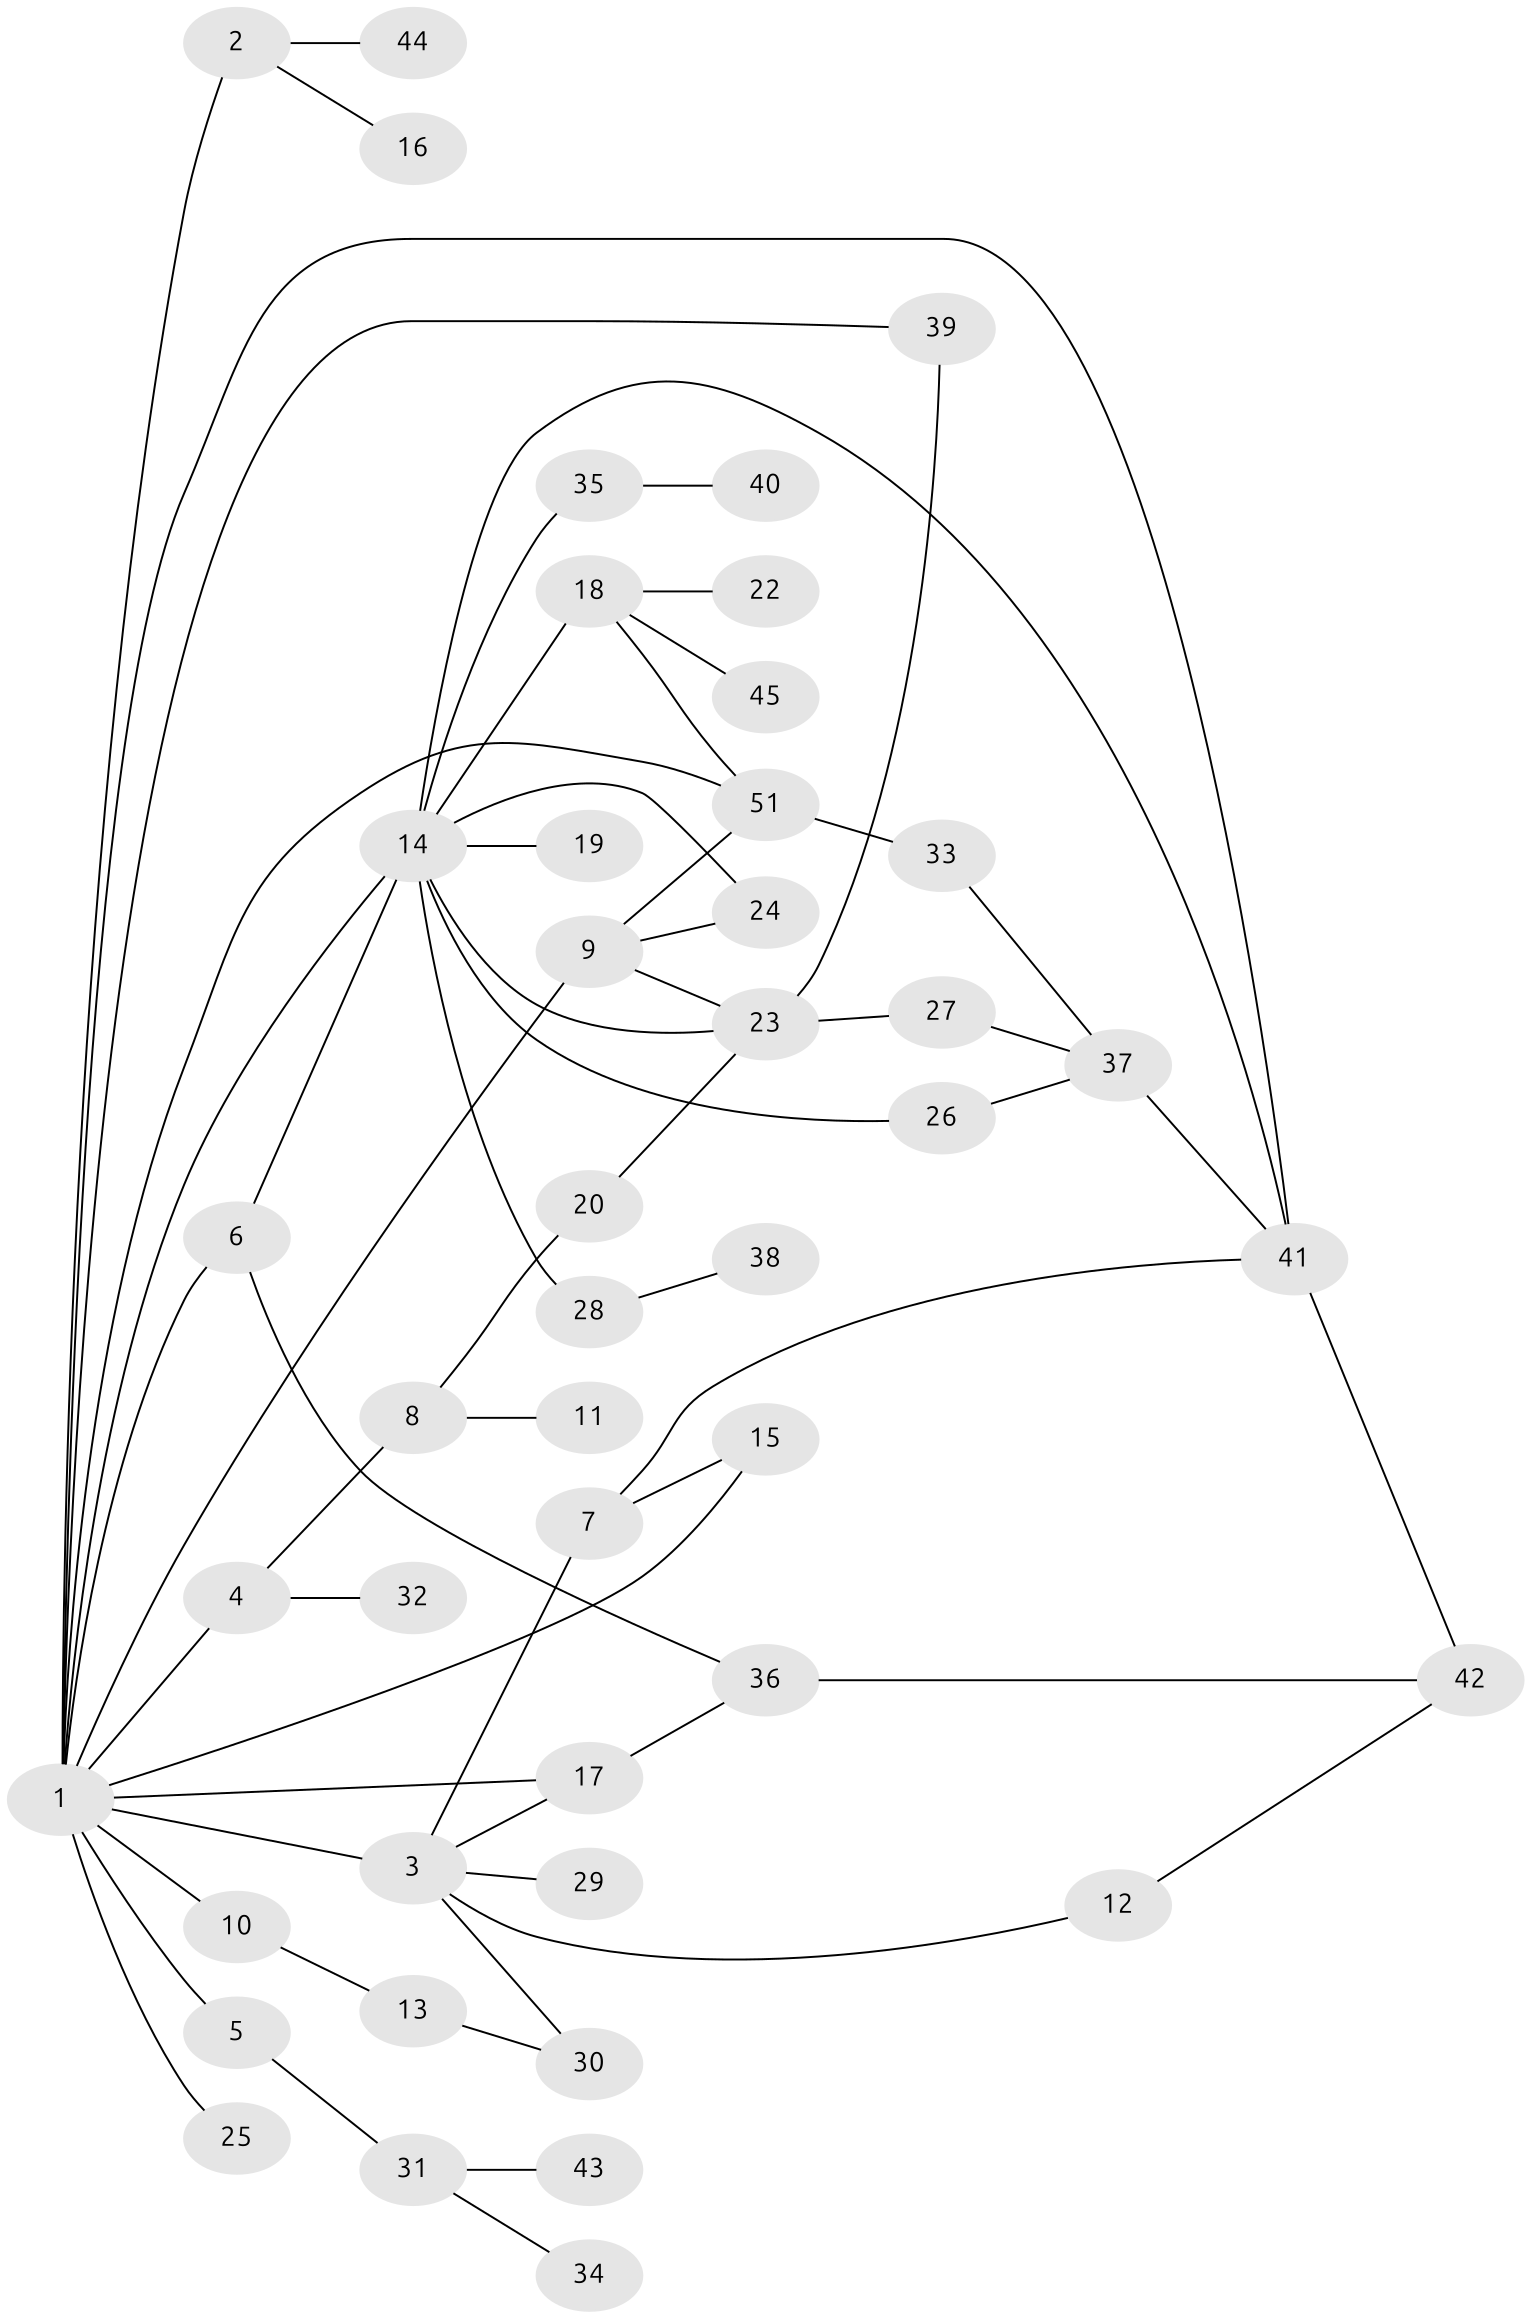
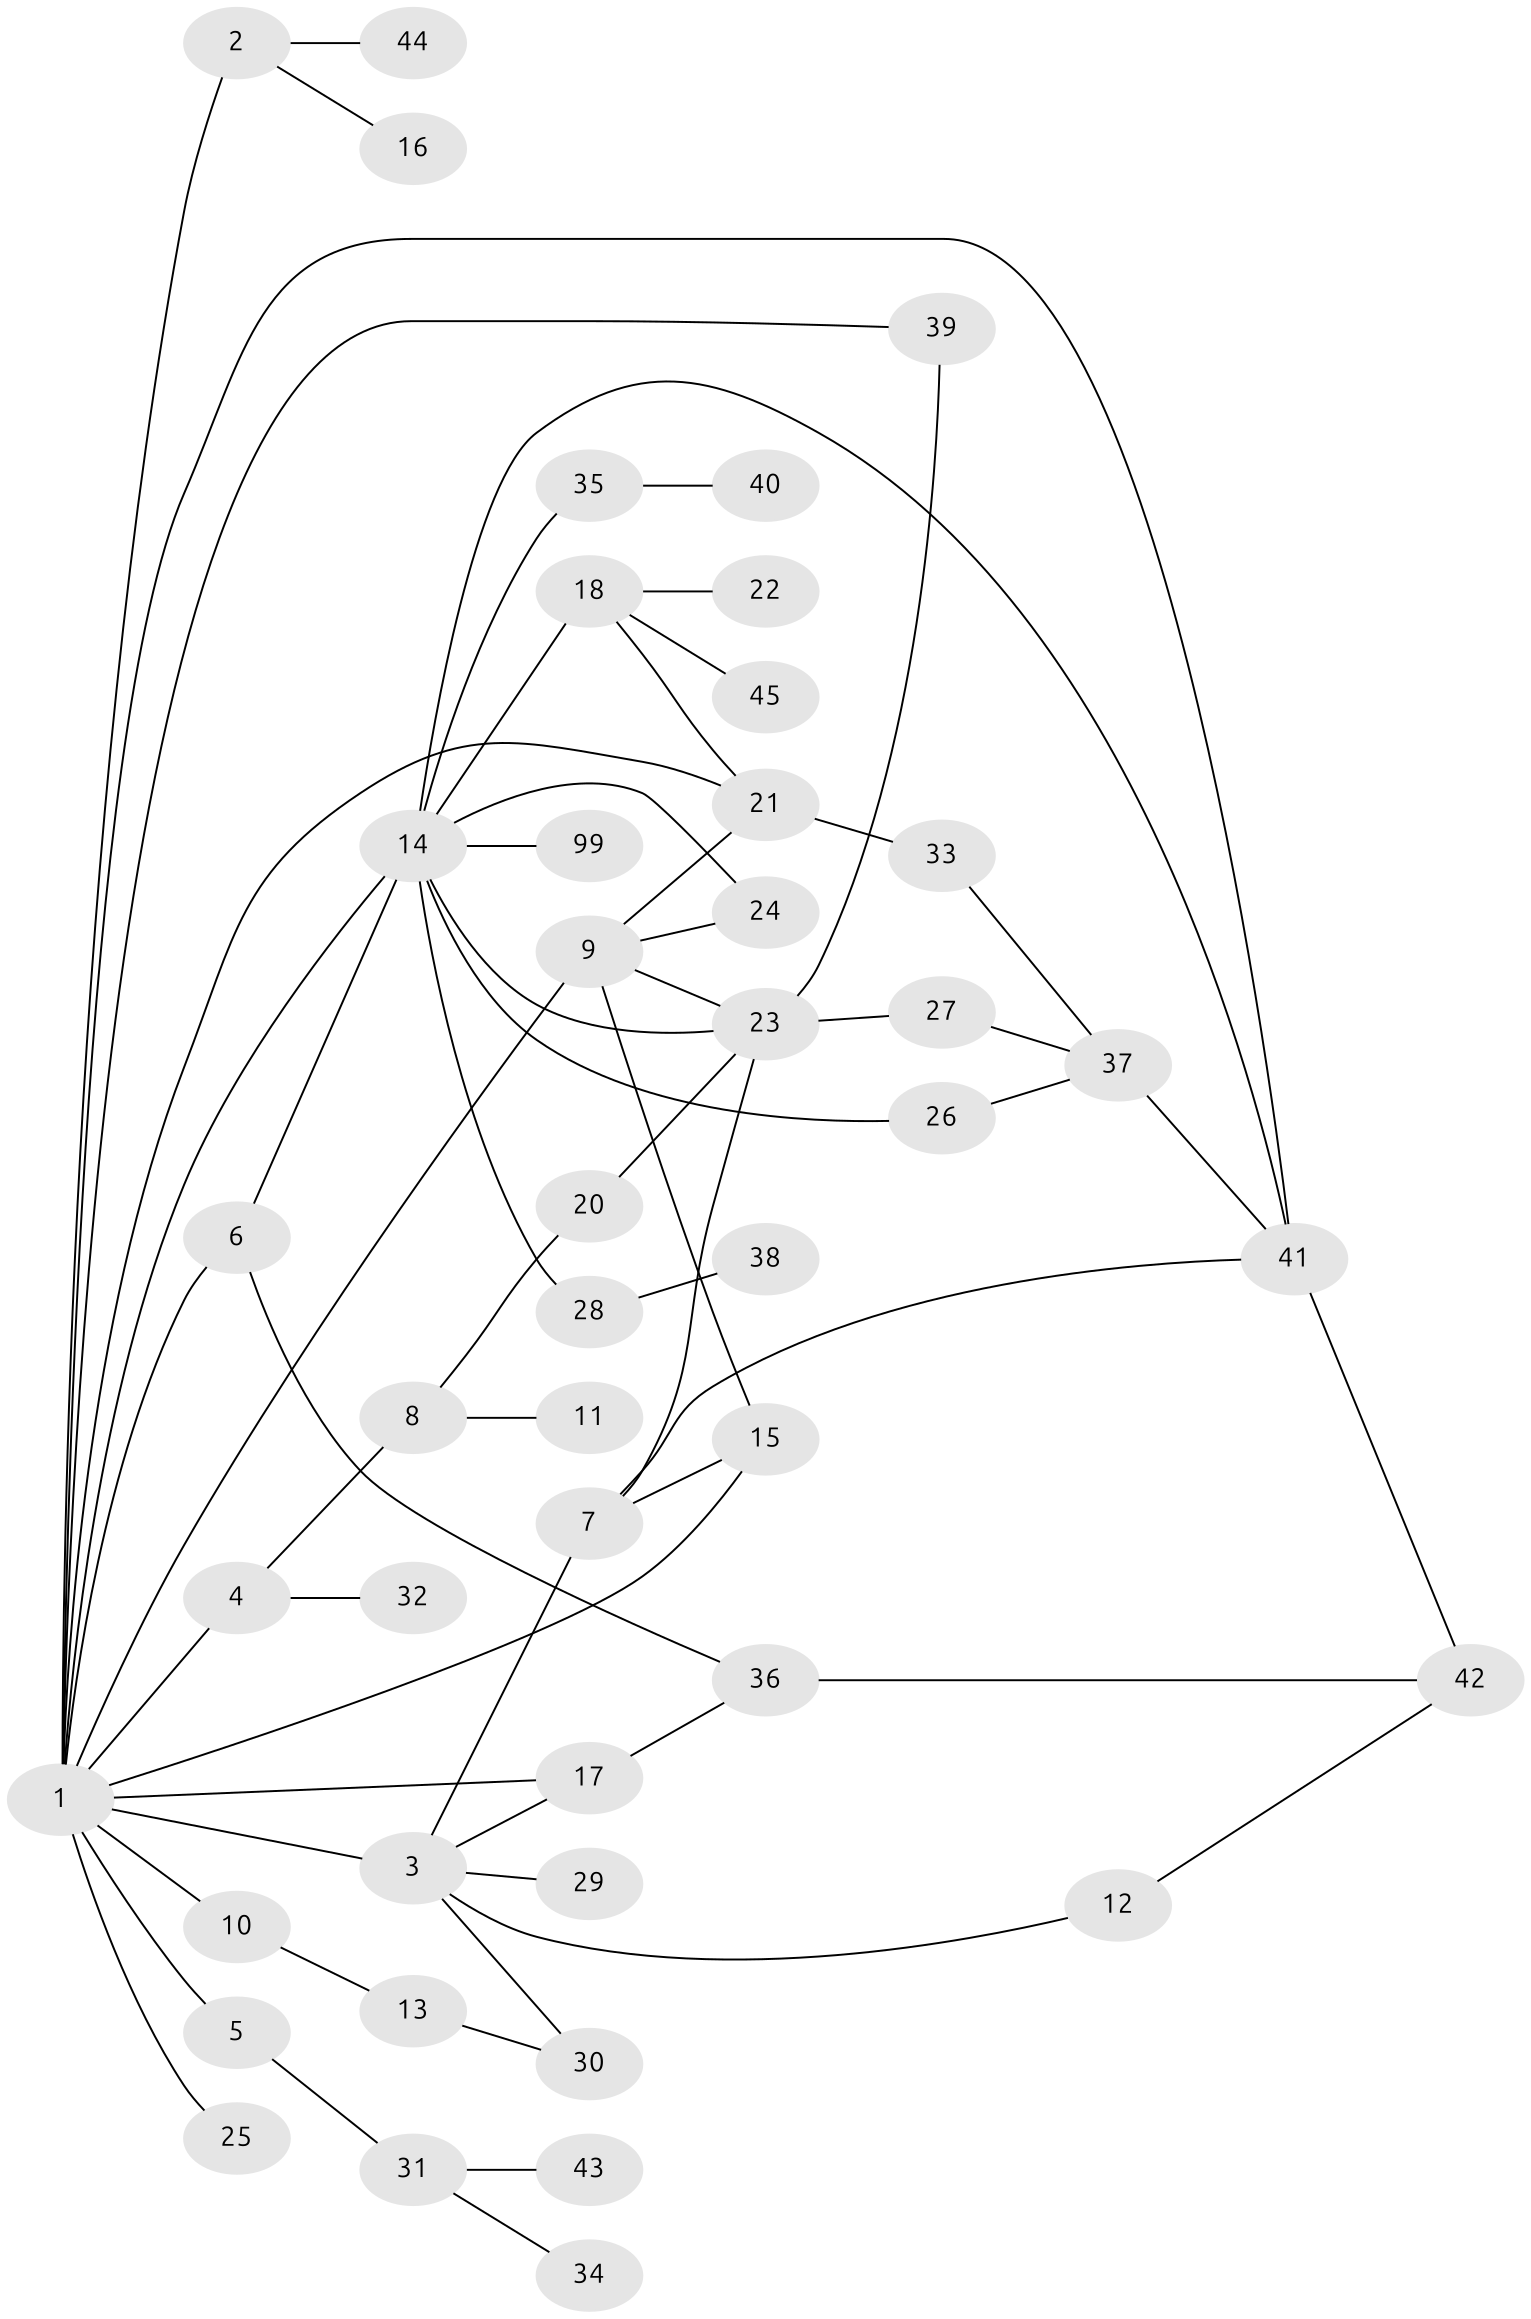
node "51": label "51" -> "21"
node "19": label "19" -> "99"
edge "9" -- "15": added
edge "23" -- "7": added
